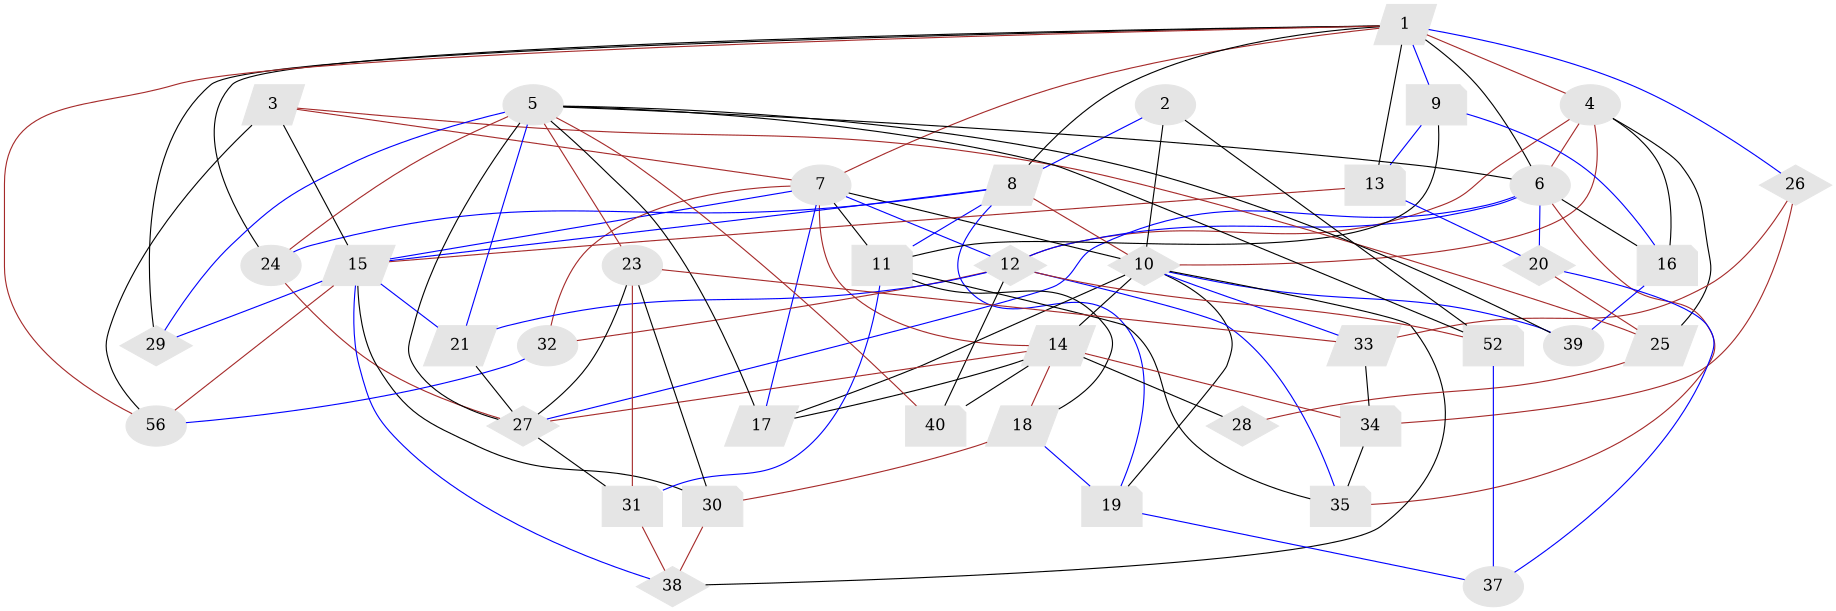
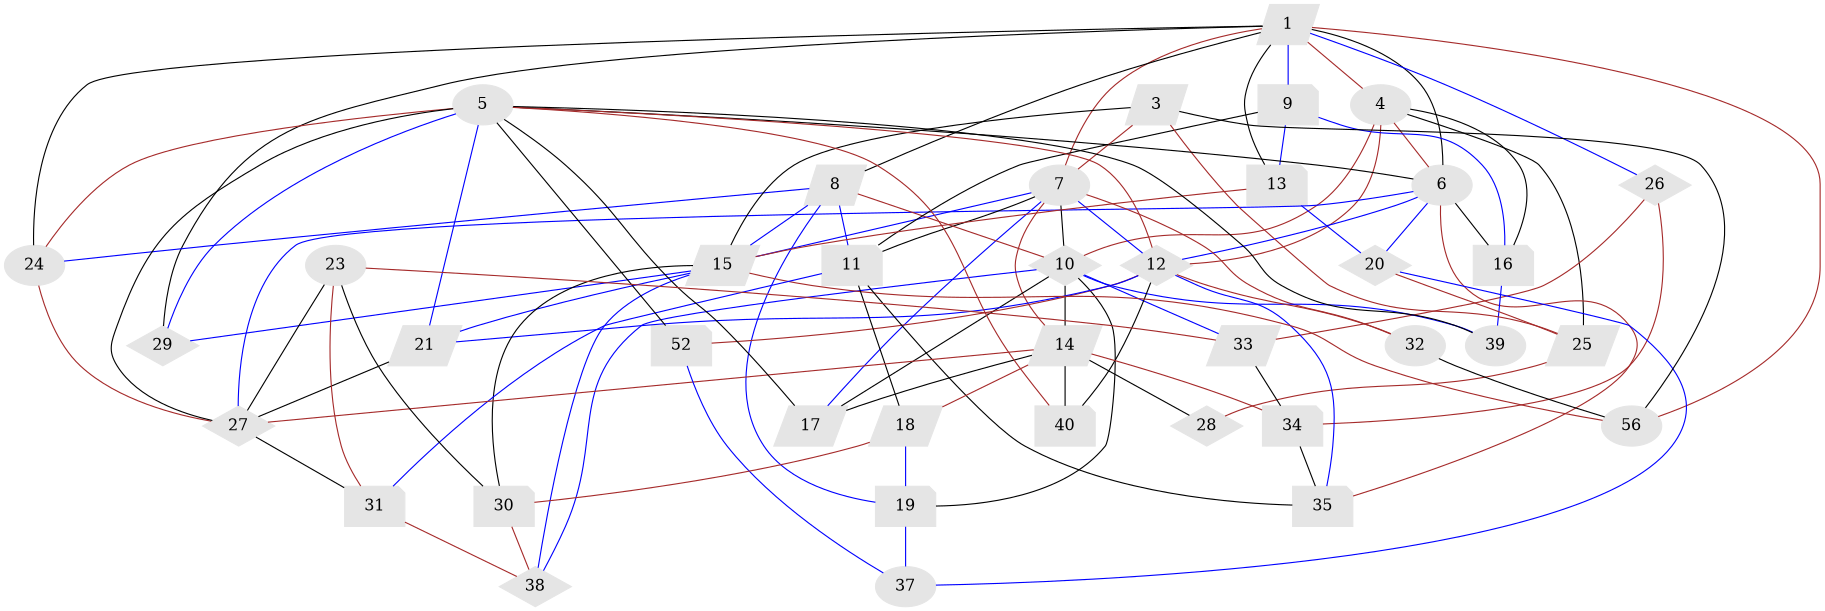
node "2": removed
edge "5" -- "23": now "5" -- "12"
edge "32" -- "56": color blue -> black
edge "10" -- "38": color black -> blue
